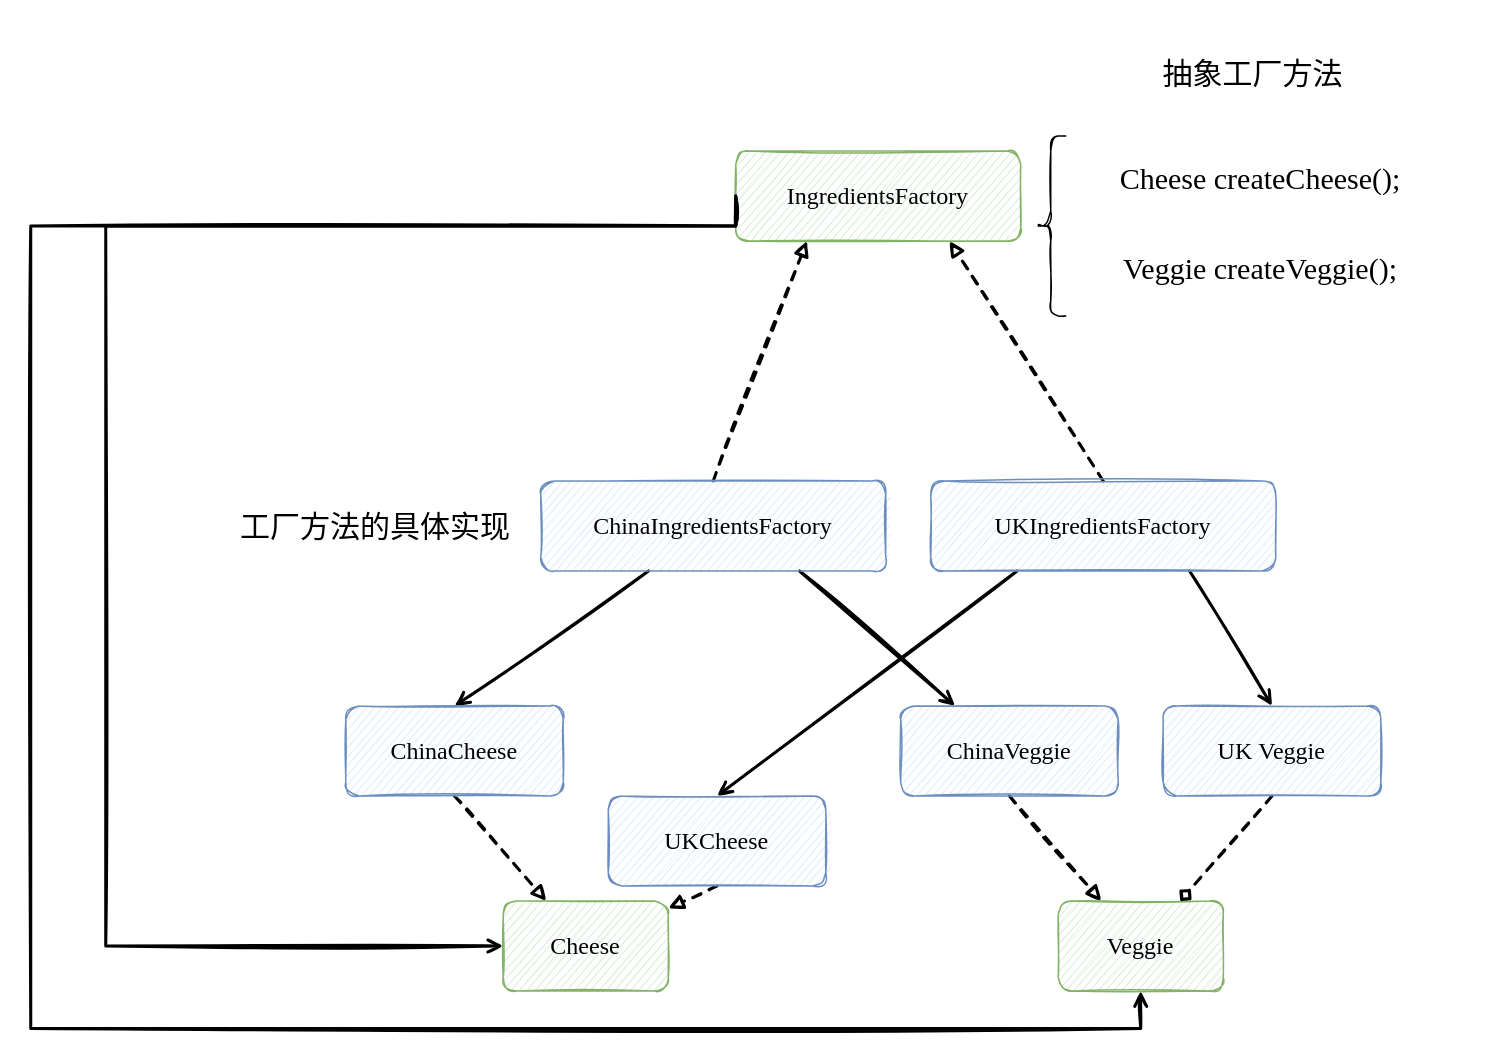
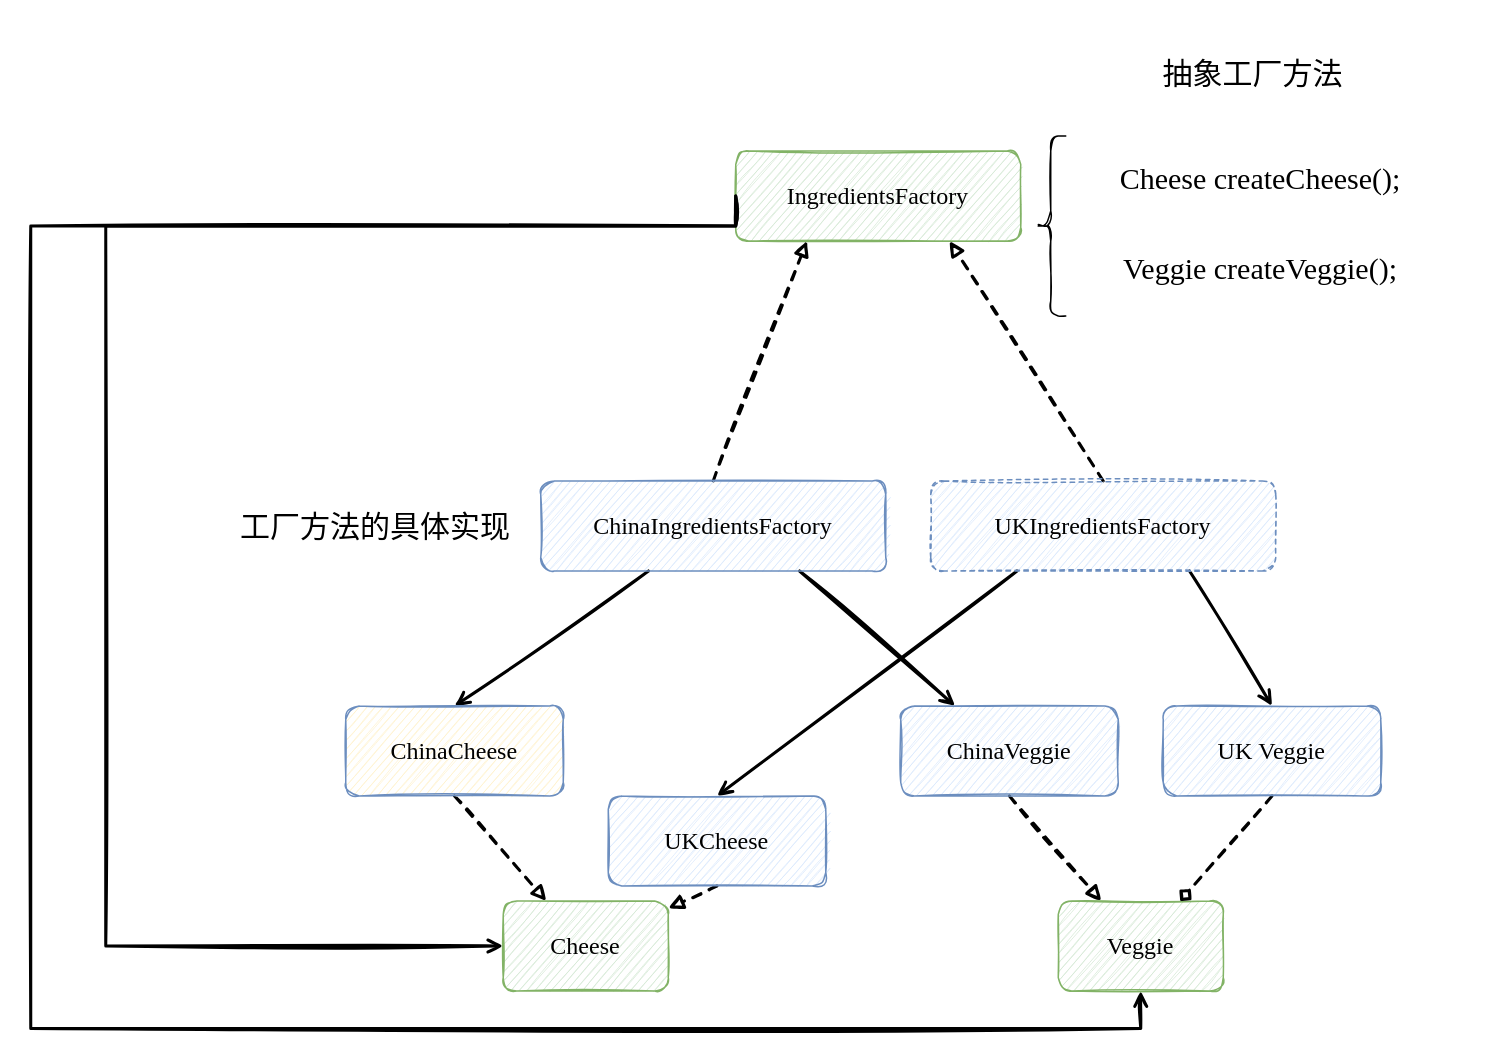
node "UKIngredientsFactory": style solid -> dashed
node "ChinaCheese": fillcolor #dae8fc -> #fff2cc
